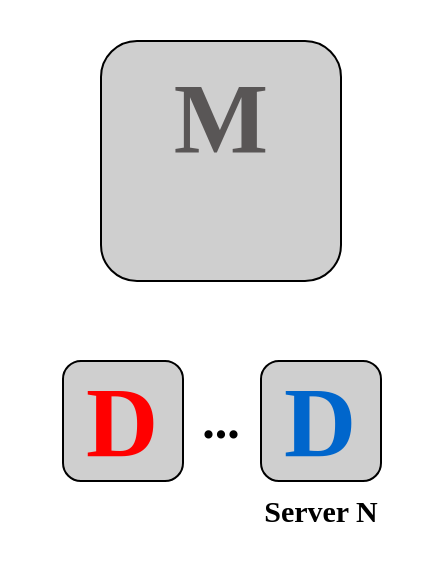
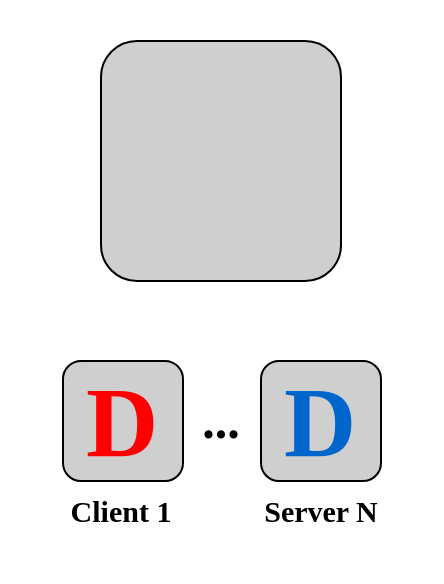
node "M": removed
node "Client 1": added
